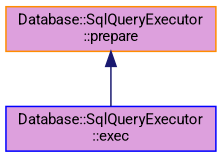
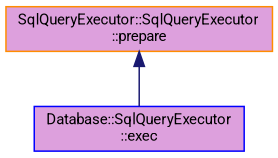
node "Database::SqlQueryExecutor ::prepare": label "Database::SqlQueryExecutor ::prepare" -> "SqlQueryExecutor::SqlQueryExecutor ::prepare"
